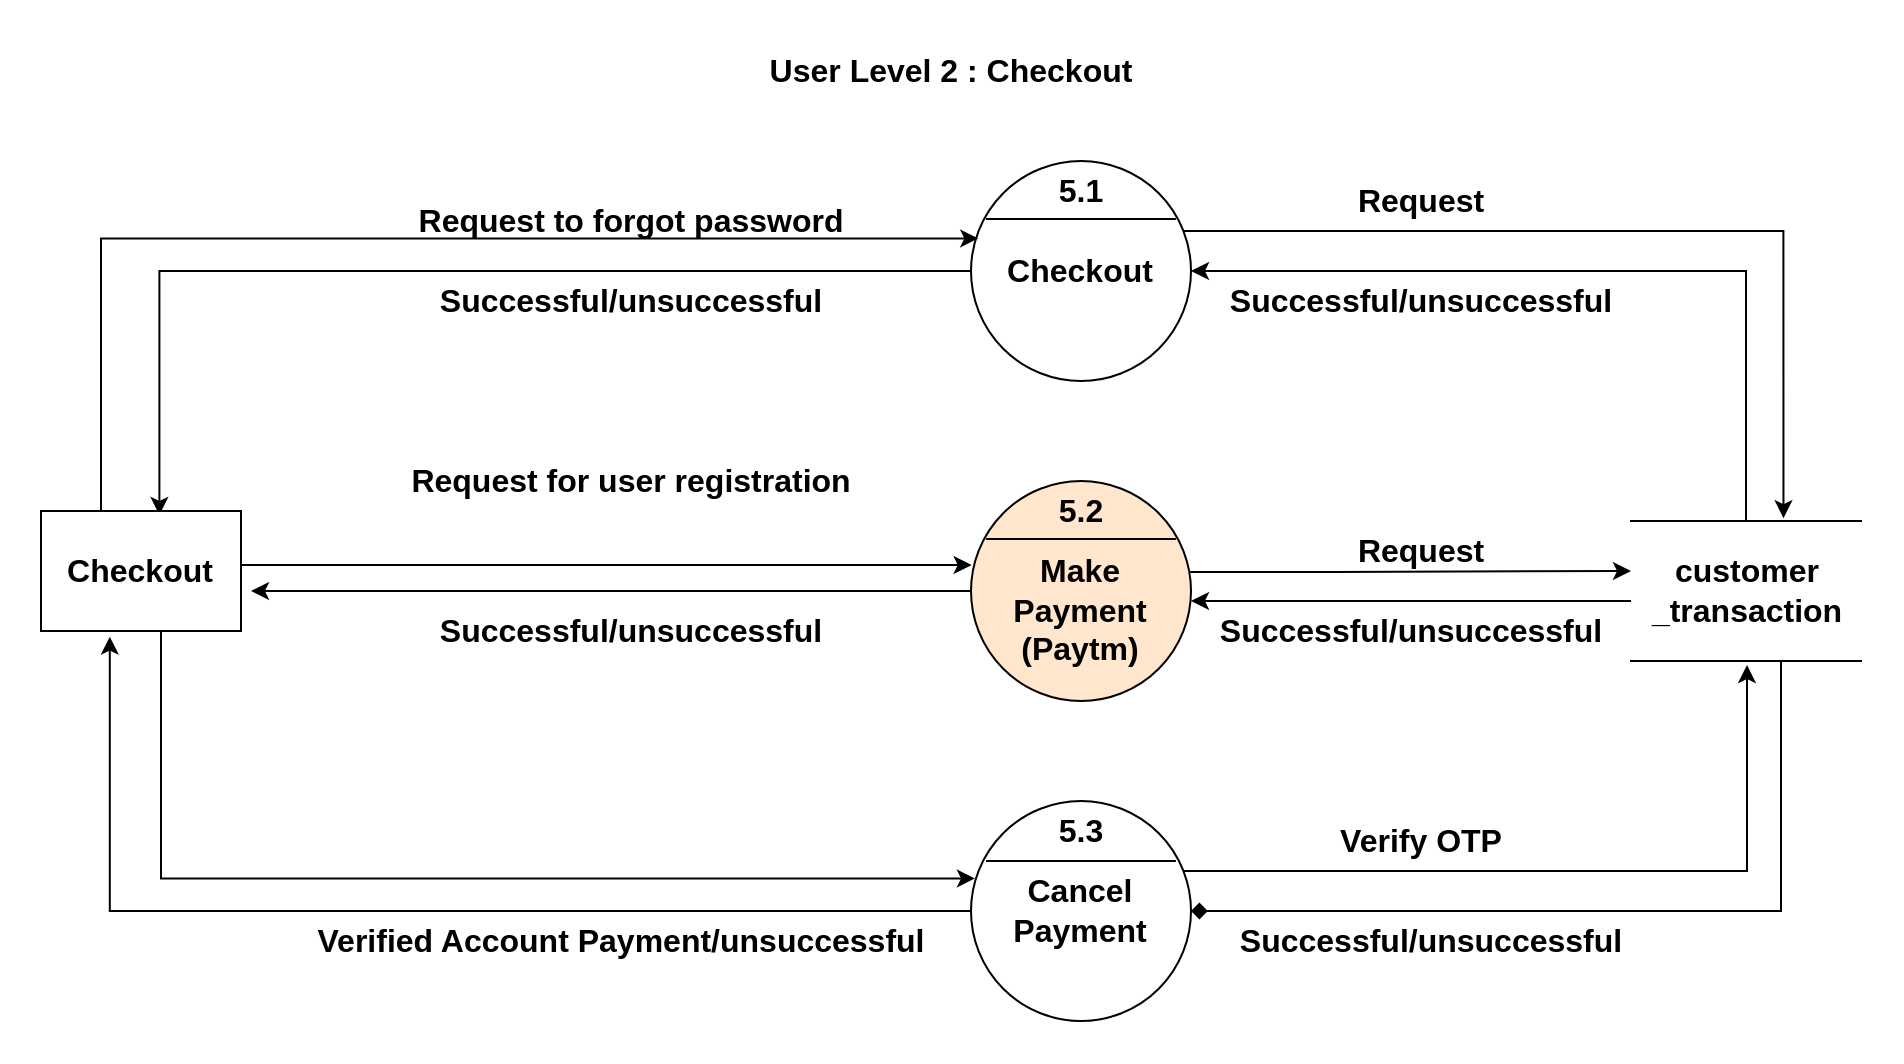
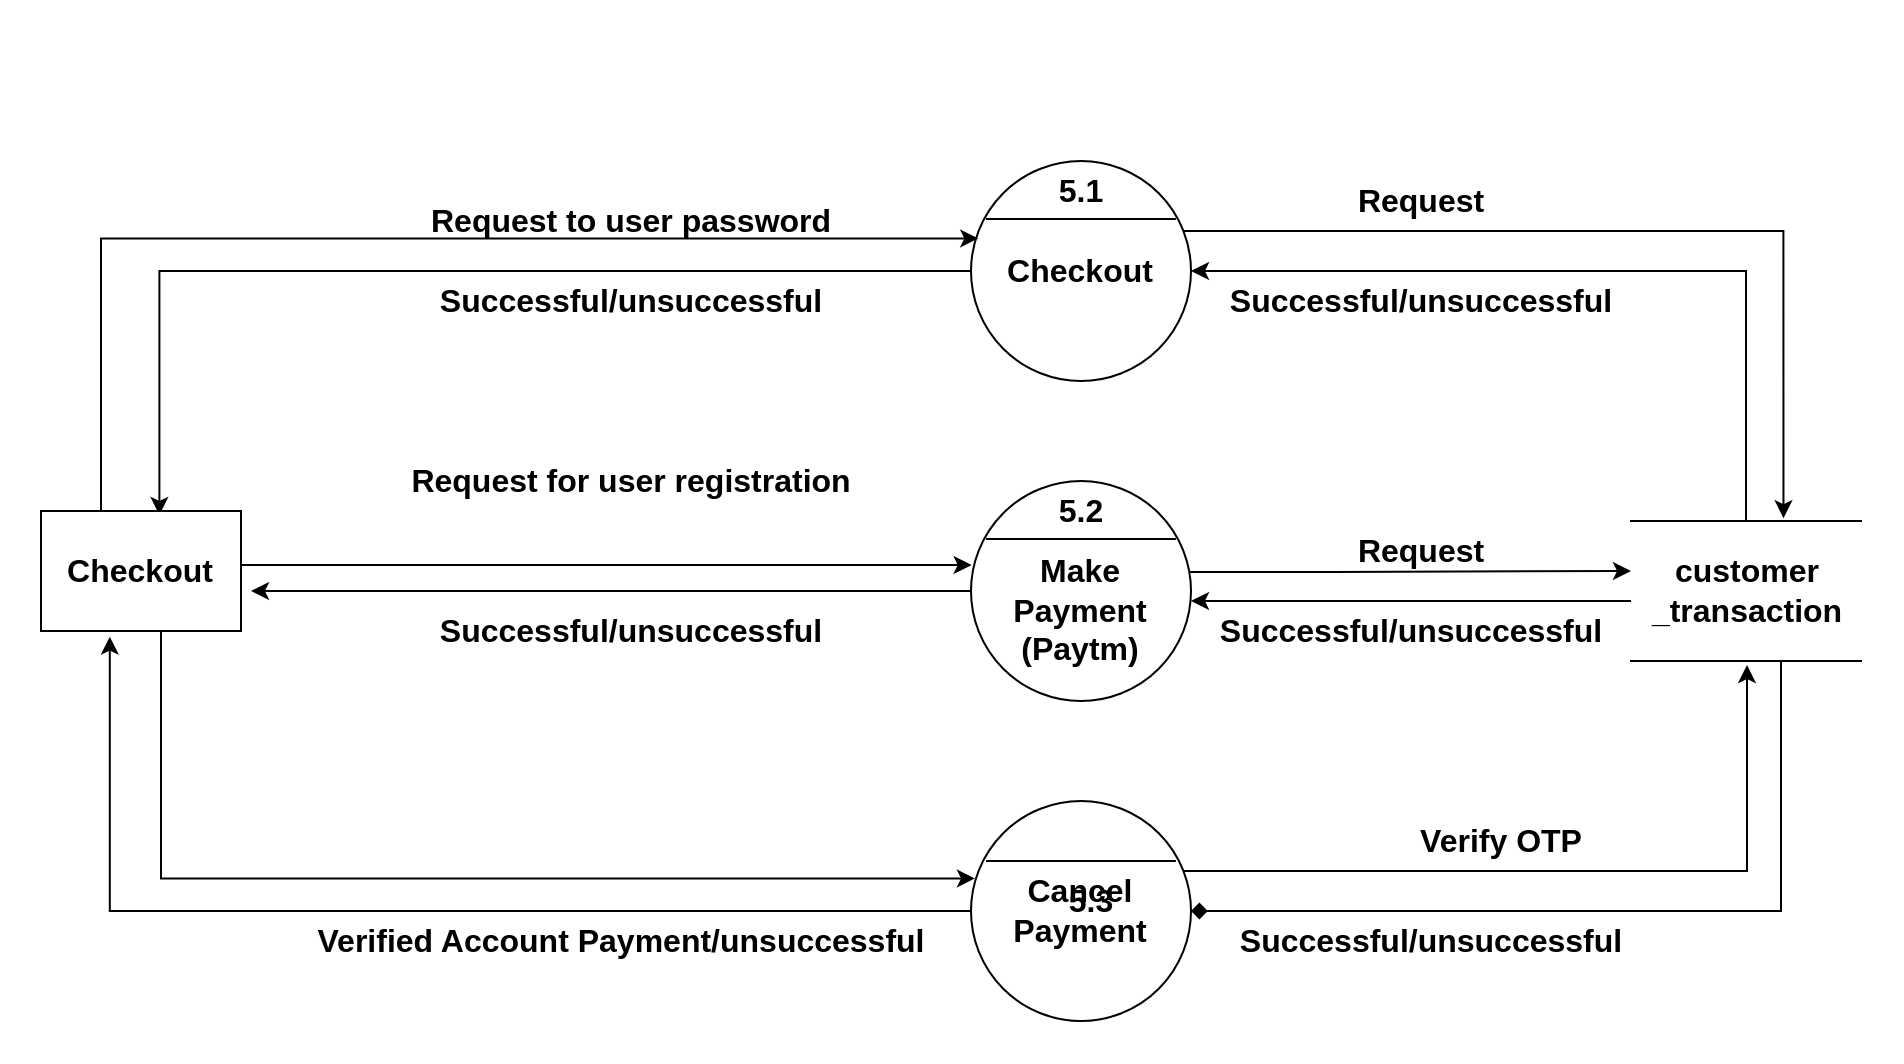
node "User Level 2 : Checkout": removed
node "Request to forgot password": label "Request to forgot password" -> "Request to user password"
node "Make Payment (Paytm)": fillcolor #ffe6cc -> #ffffff
node "5.3": moved (1081, 831) -> (1091, 901)
node "Verify OTP": moved (1421, 841) -> (1501, 841)
